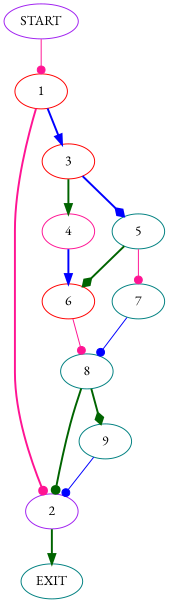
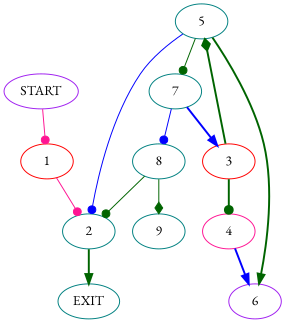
edge "1" -> "3": now "7" -> "3"
edge "3" -> "4": arrowhead normal -> dot
edge "3" -> "5": color blue -> darkgreen
edge "5" -> "6": arrowhead diamond -> normal
edge "5" -> "7": color deeppink -> darkgreen
edge "1" -> "2": style bold -> solid
node "6": color red -> purple
edge "6" -> "8": removed
edge "8" -> "9": style bold -> solid
edge "8" -> "2": style bold -> solid
edge "9" -> "2": now "5" -> "2"
node "2": color purple -> teal
